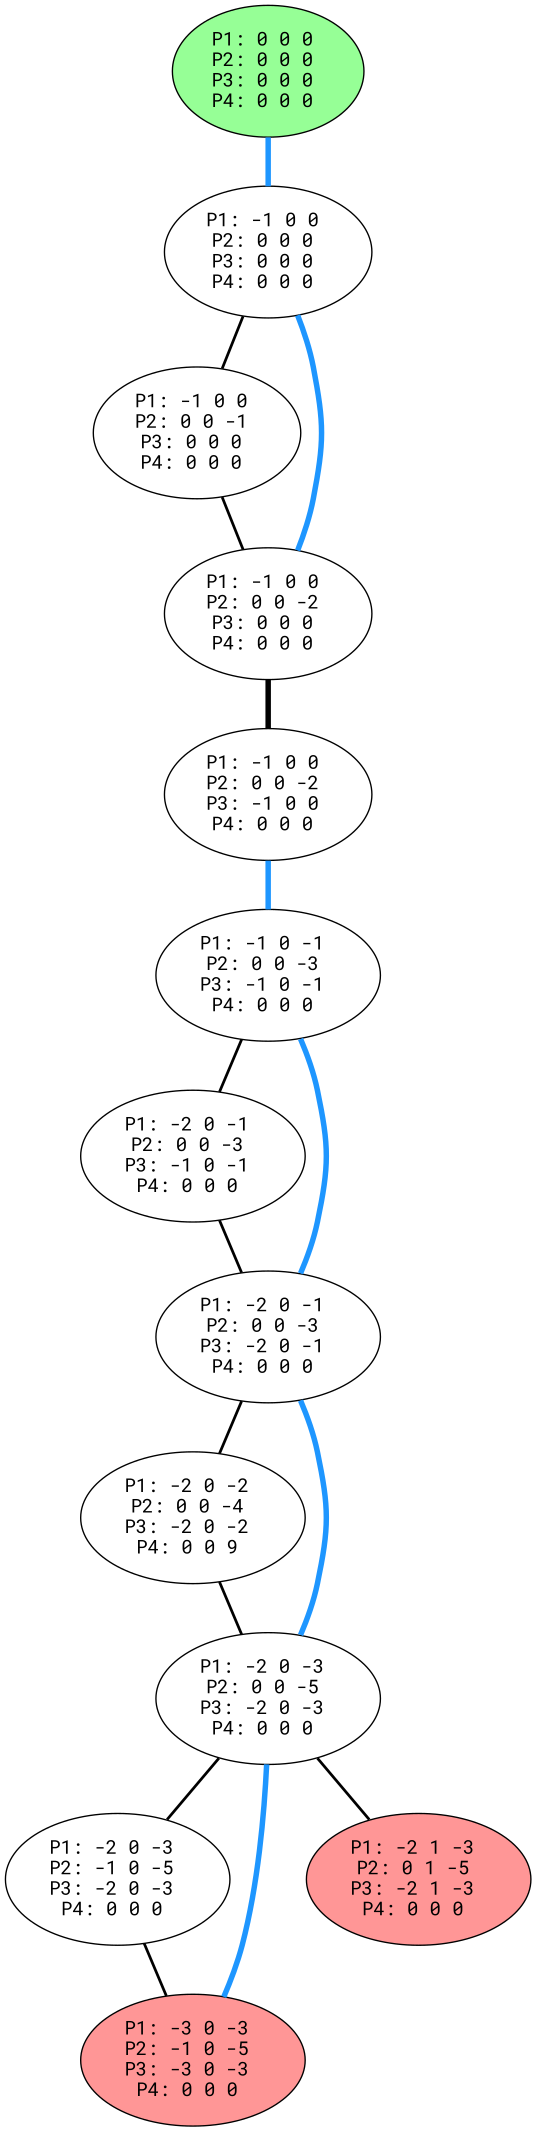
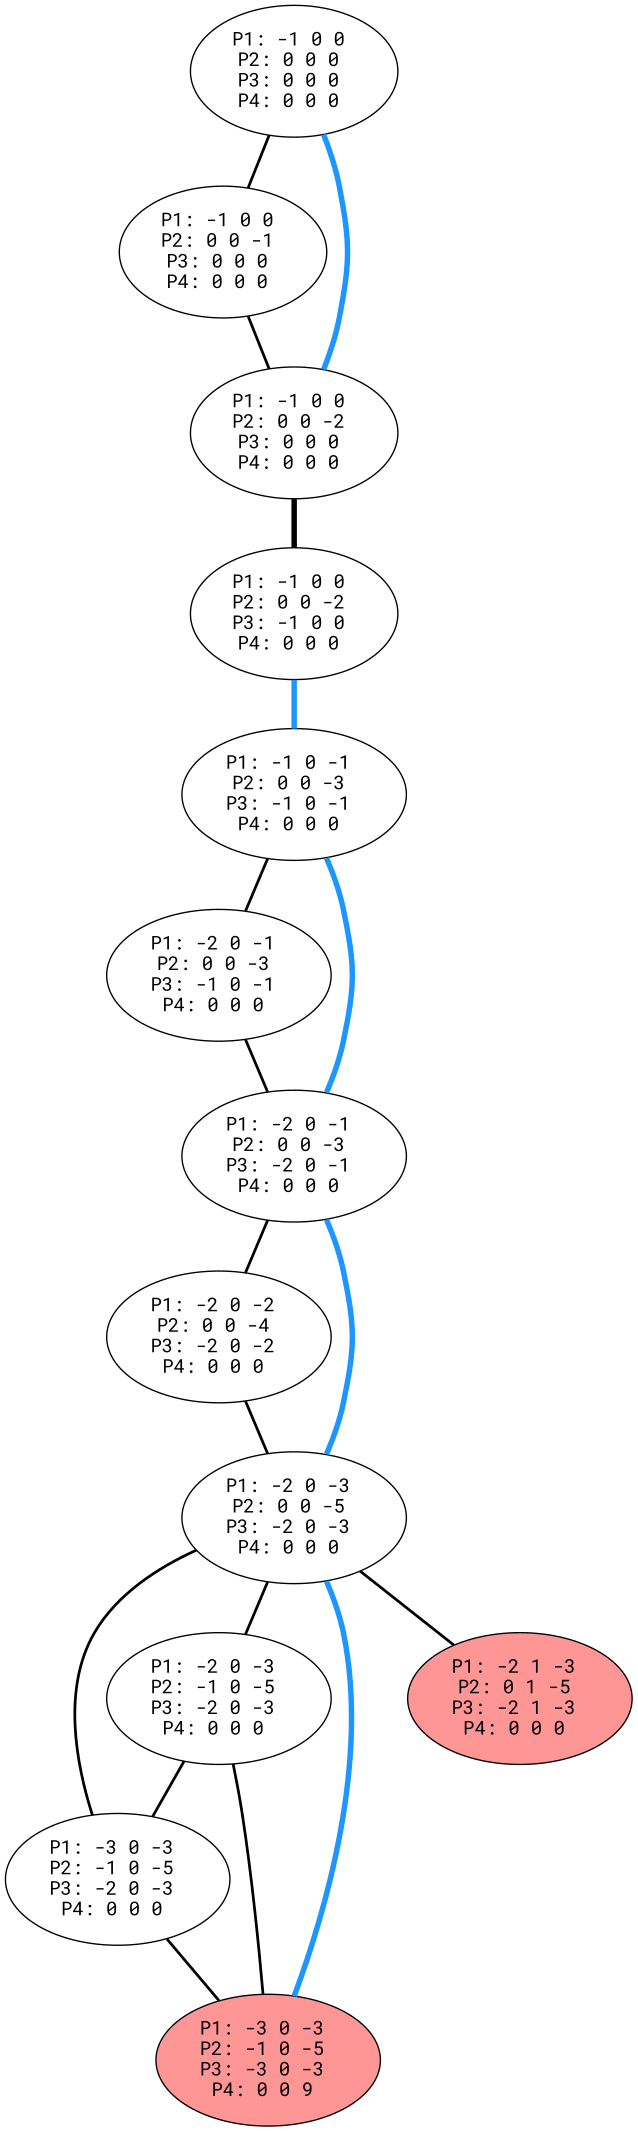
node "P1: 0 0 0 P2: 0 0 0 P3: 0 0 0 P4: 0 0 0": removed
node "P1: -2 0 -2 P2: 0 0 -4 P3: -2 0 -2 P4: 0 0 9": label "P1: -2 0 -2 P2: 0 0 -4 P3: -2 0 -2 P4: 0 0 9" -> "P1: -2 0 -2 P2: 0 0 -4 P3: -2 0 -2 P4: 0 0 0"
node "P1: -3 0 -3 P2: -1 0 -5 P3: -2 0 -3 P4: 0 0 0": added
node "P1: -3 0 -3 P2: -1 0 -5 P3: -3 0 -3 P4: 0 0 0": label "P1: -3 0 -3 P2: -1 0 -5 P3: -3 0 -3 P4: 0 0 0" -> "P1: -3 0 -3 P2: -1 0 -5 P3: -3 0 -3 P4: 0 0 9"
